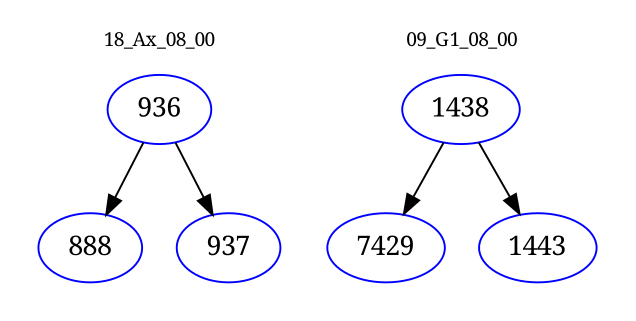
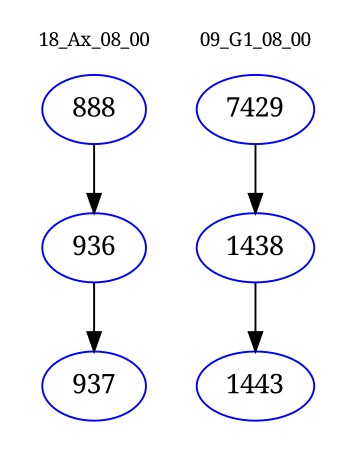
edge "936" -> "888": reversed
edge "1438" -> "7429": reversed
